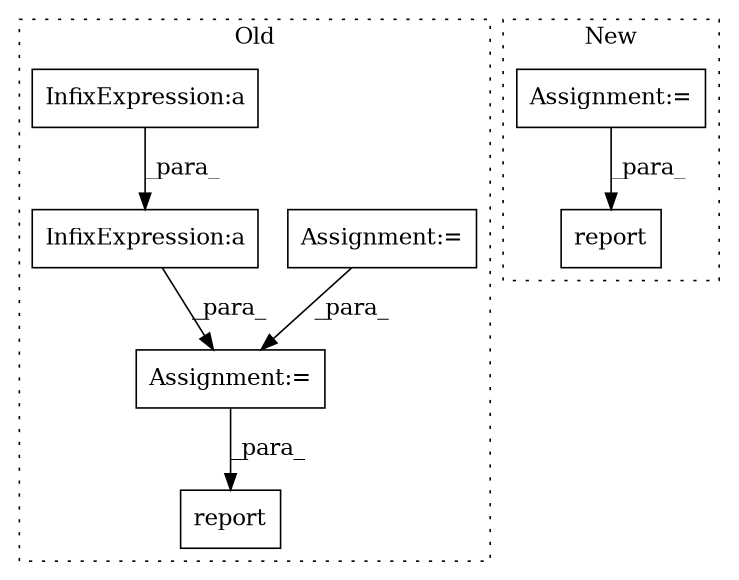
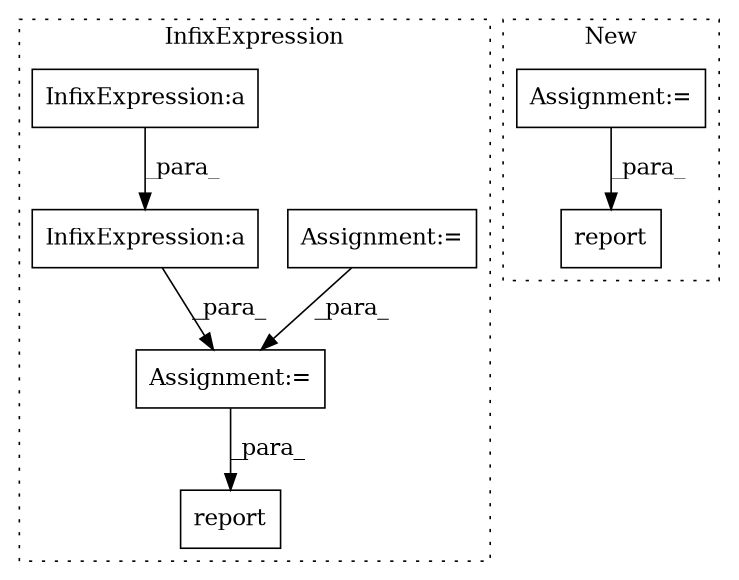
cluster "Old": label "Old" -> "InfixExpression"
